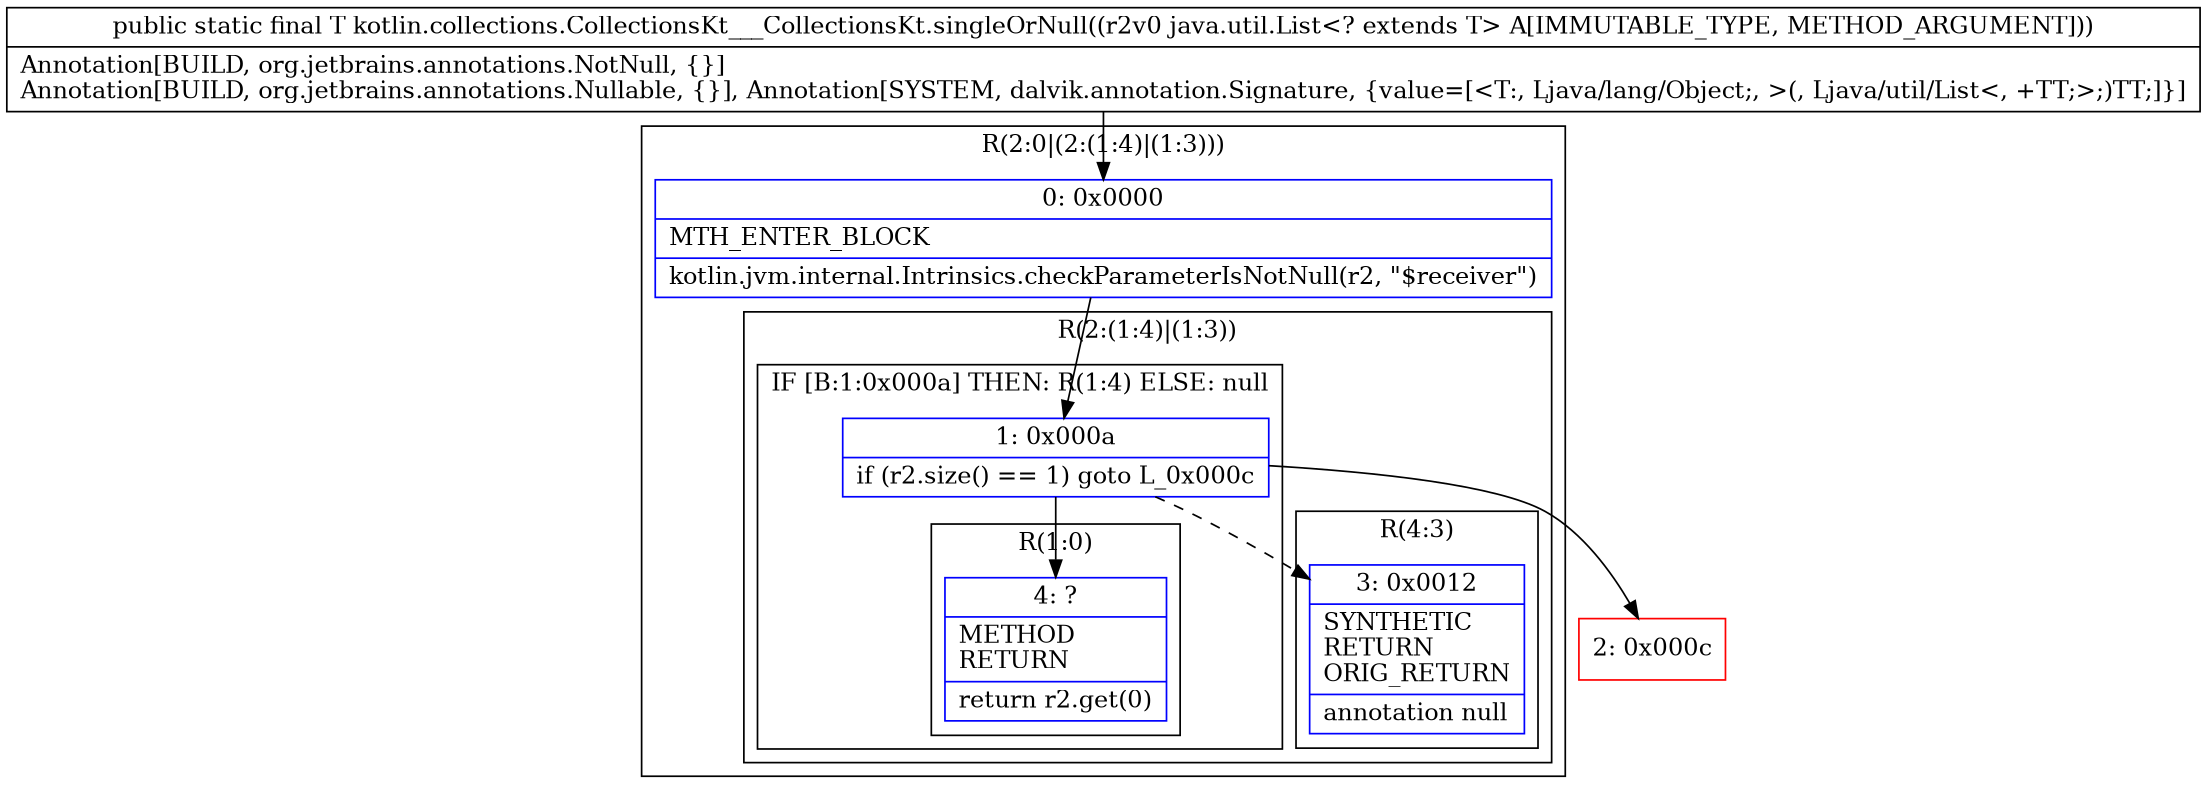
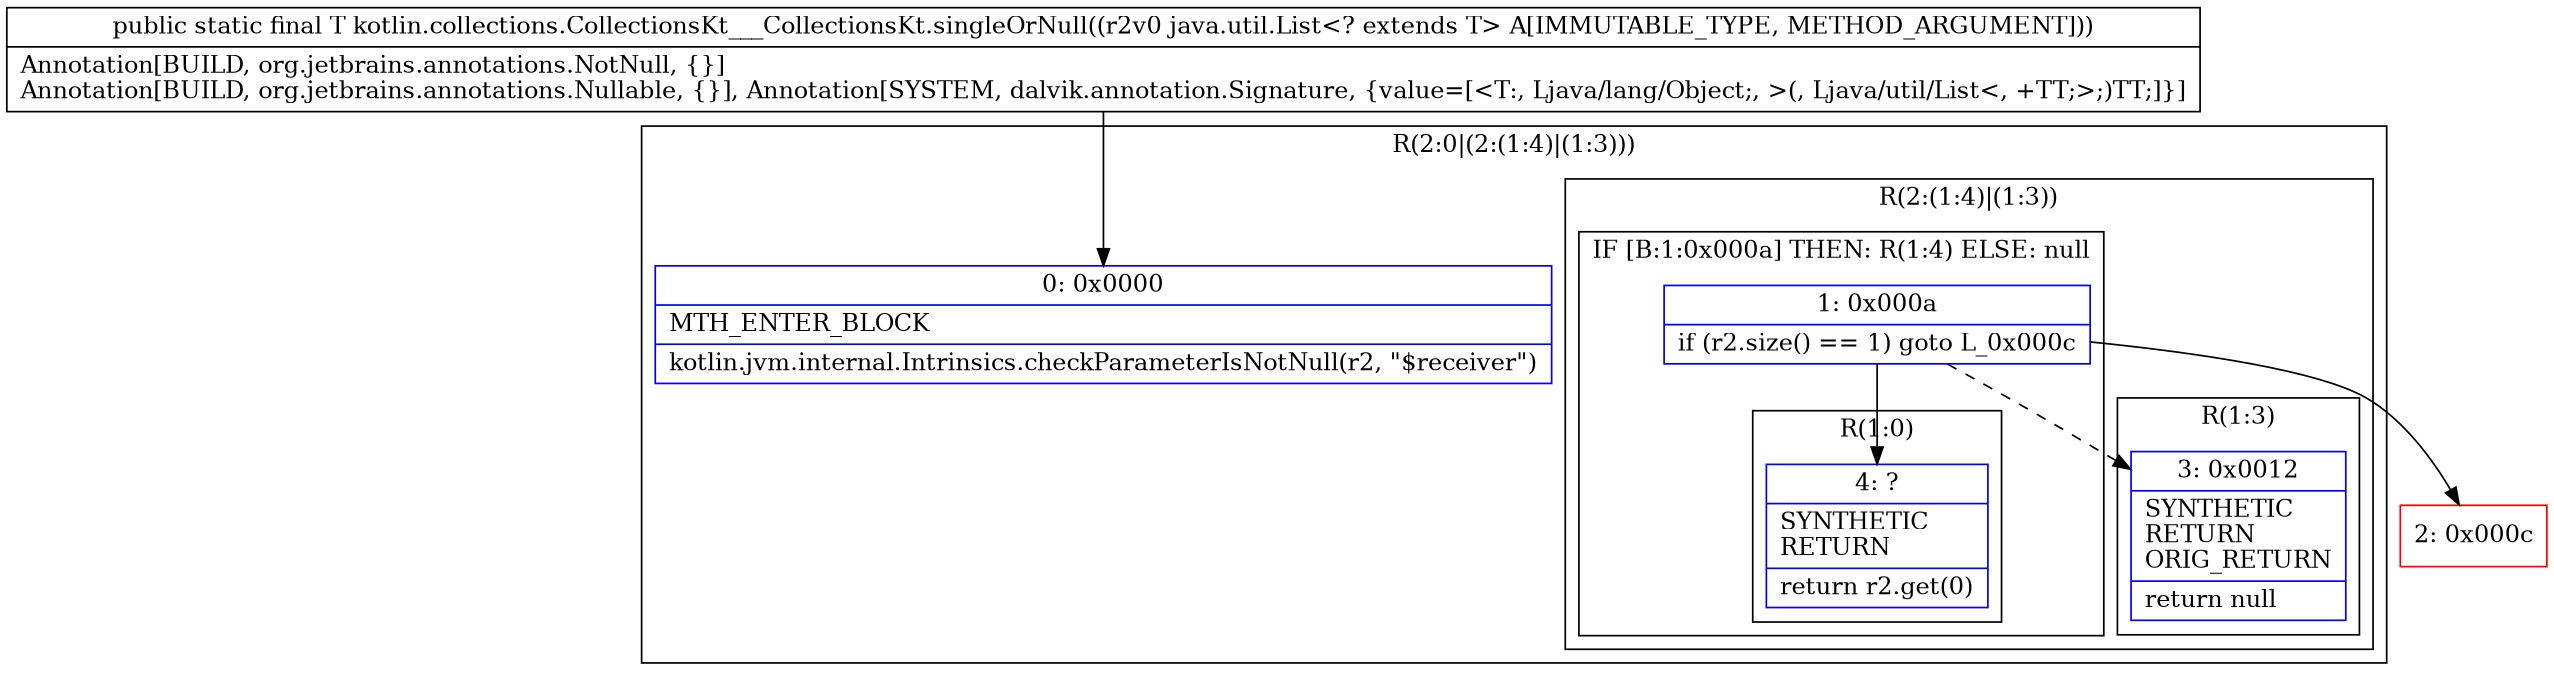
edge "0: 0x0000" -> "1: 0x000a": removed
cluster "R(4:3)": label "R(4:3)" -> "R(1:3)"
node "4: ?": text "METHOD" -> "SYNTHETIC"
node "3: 0x0012": text "annotation null" -> "return null"
